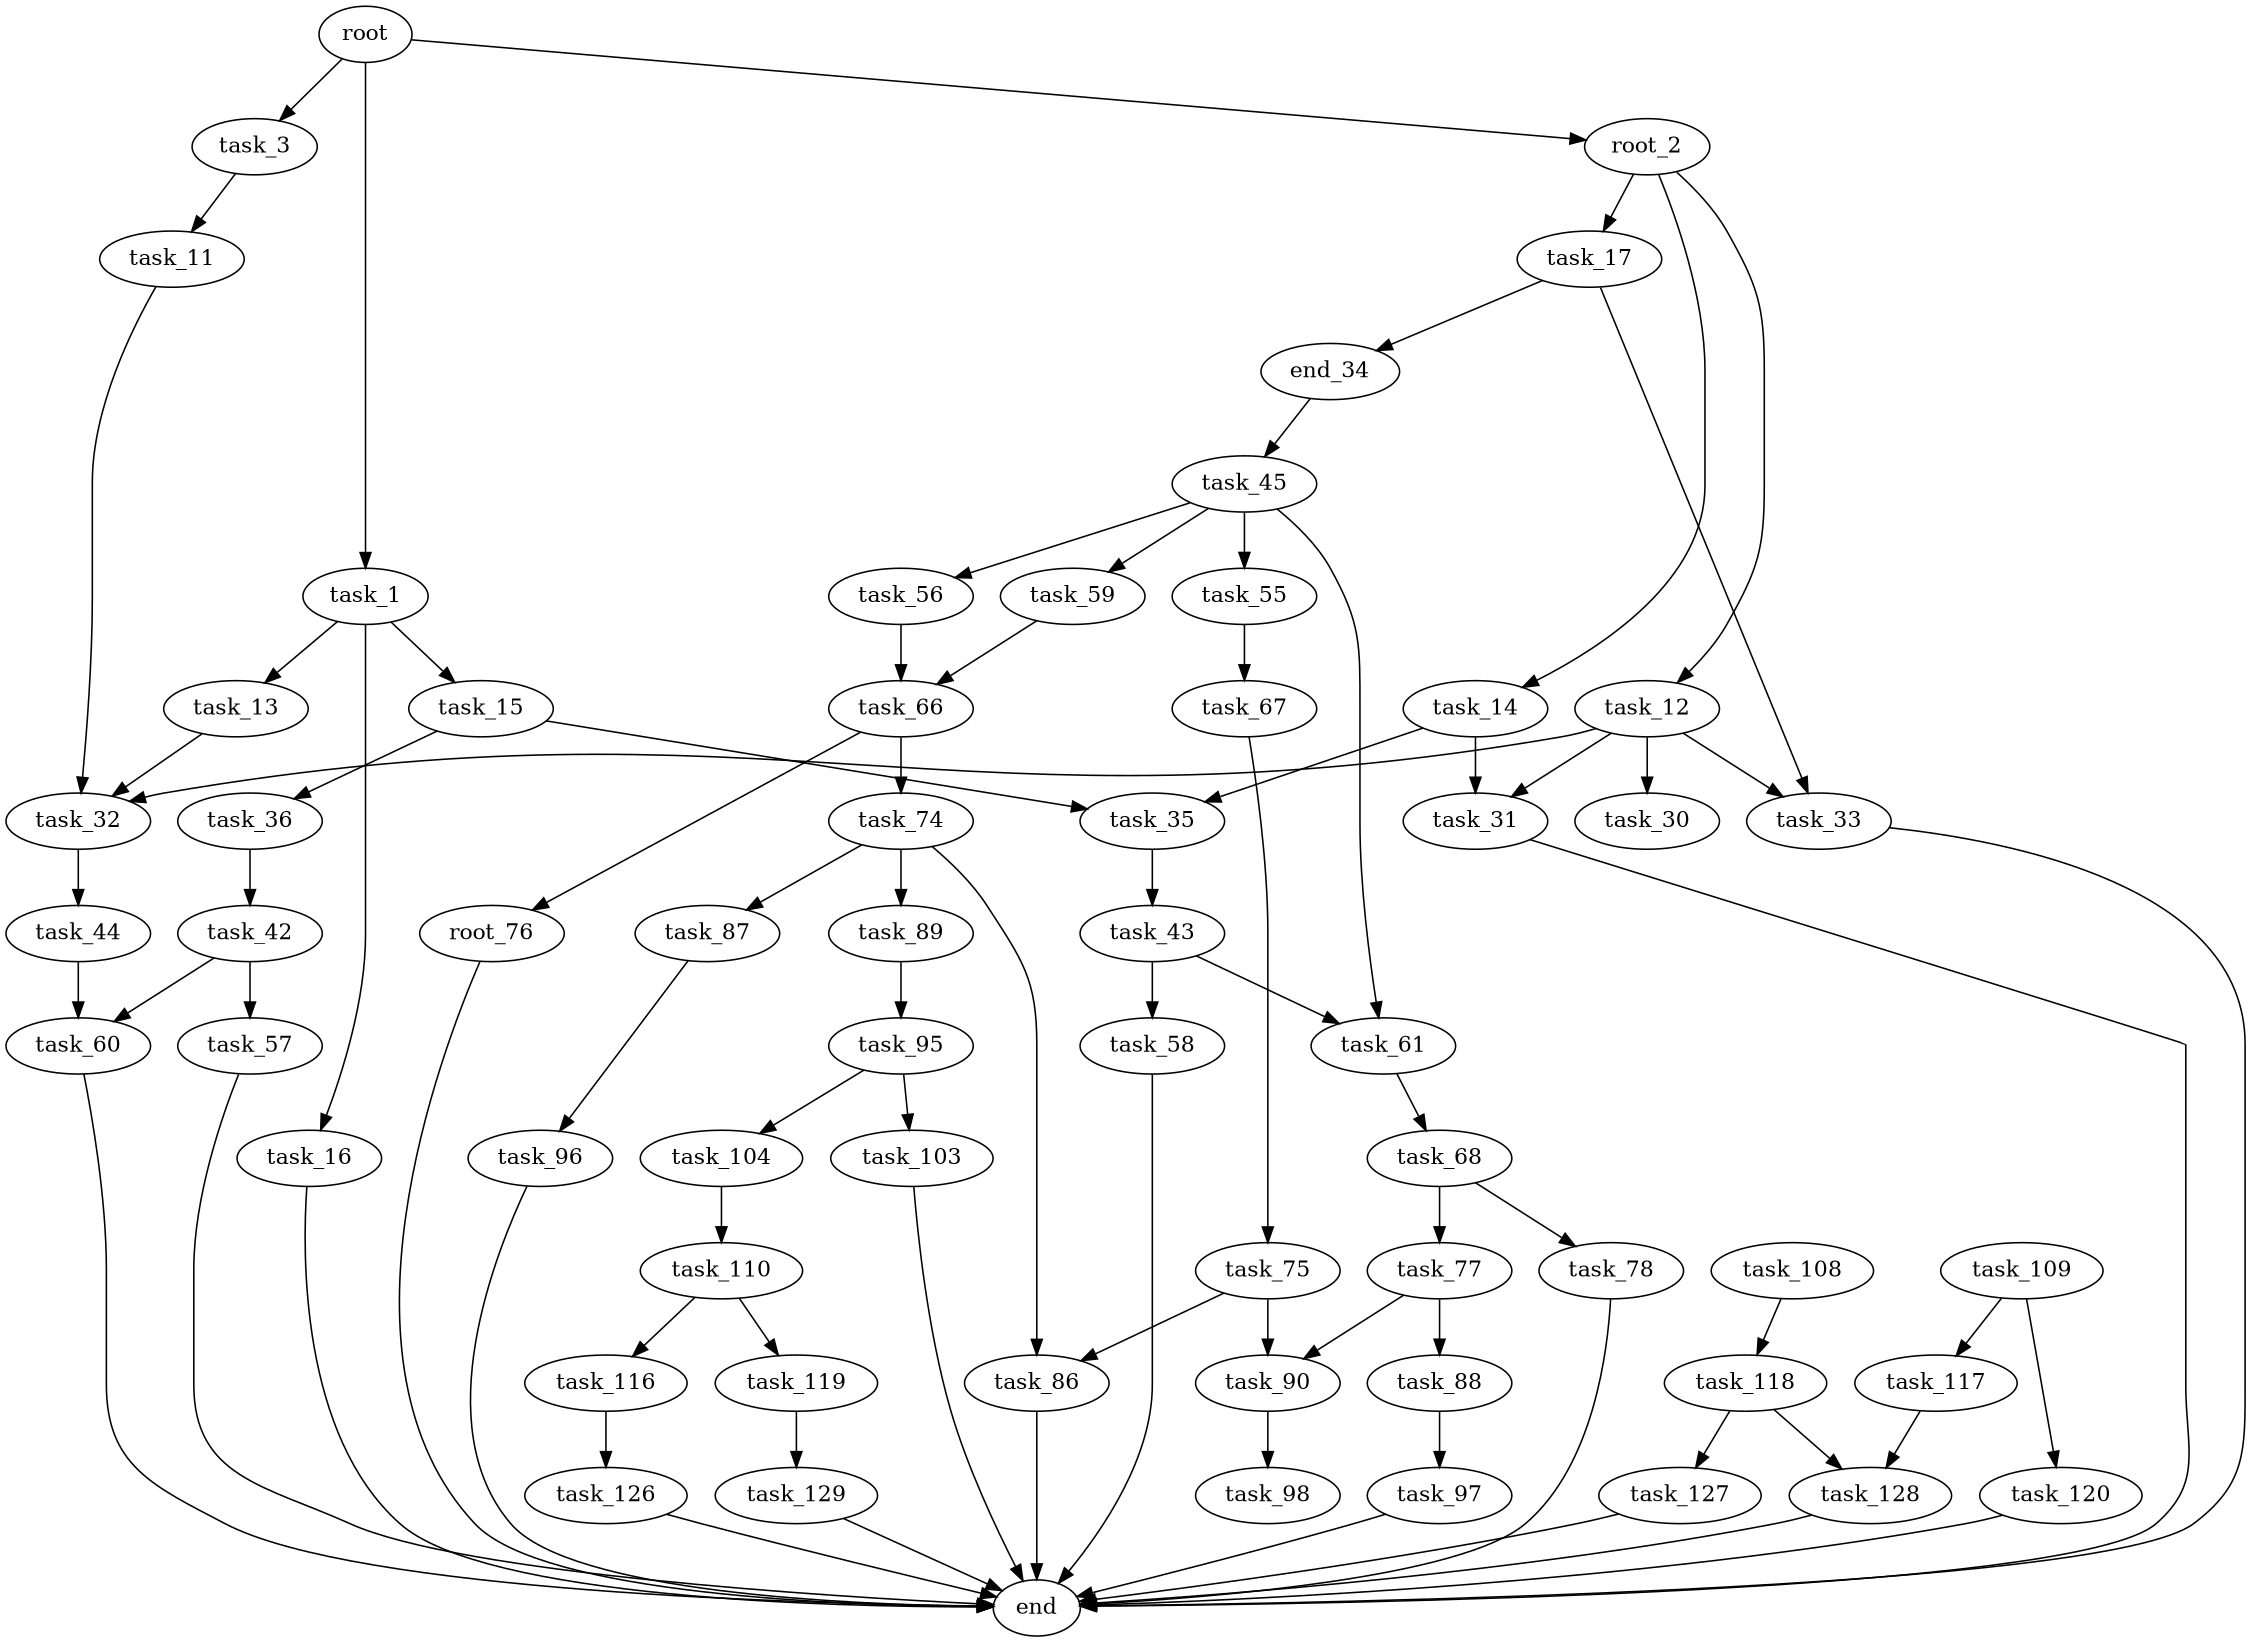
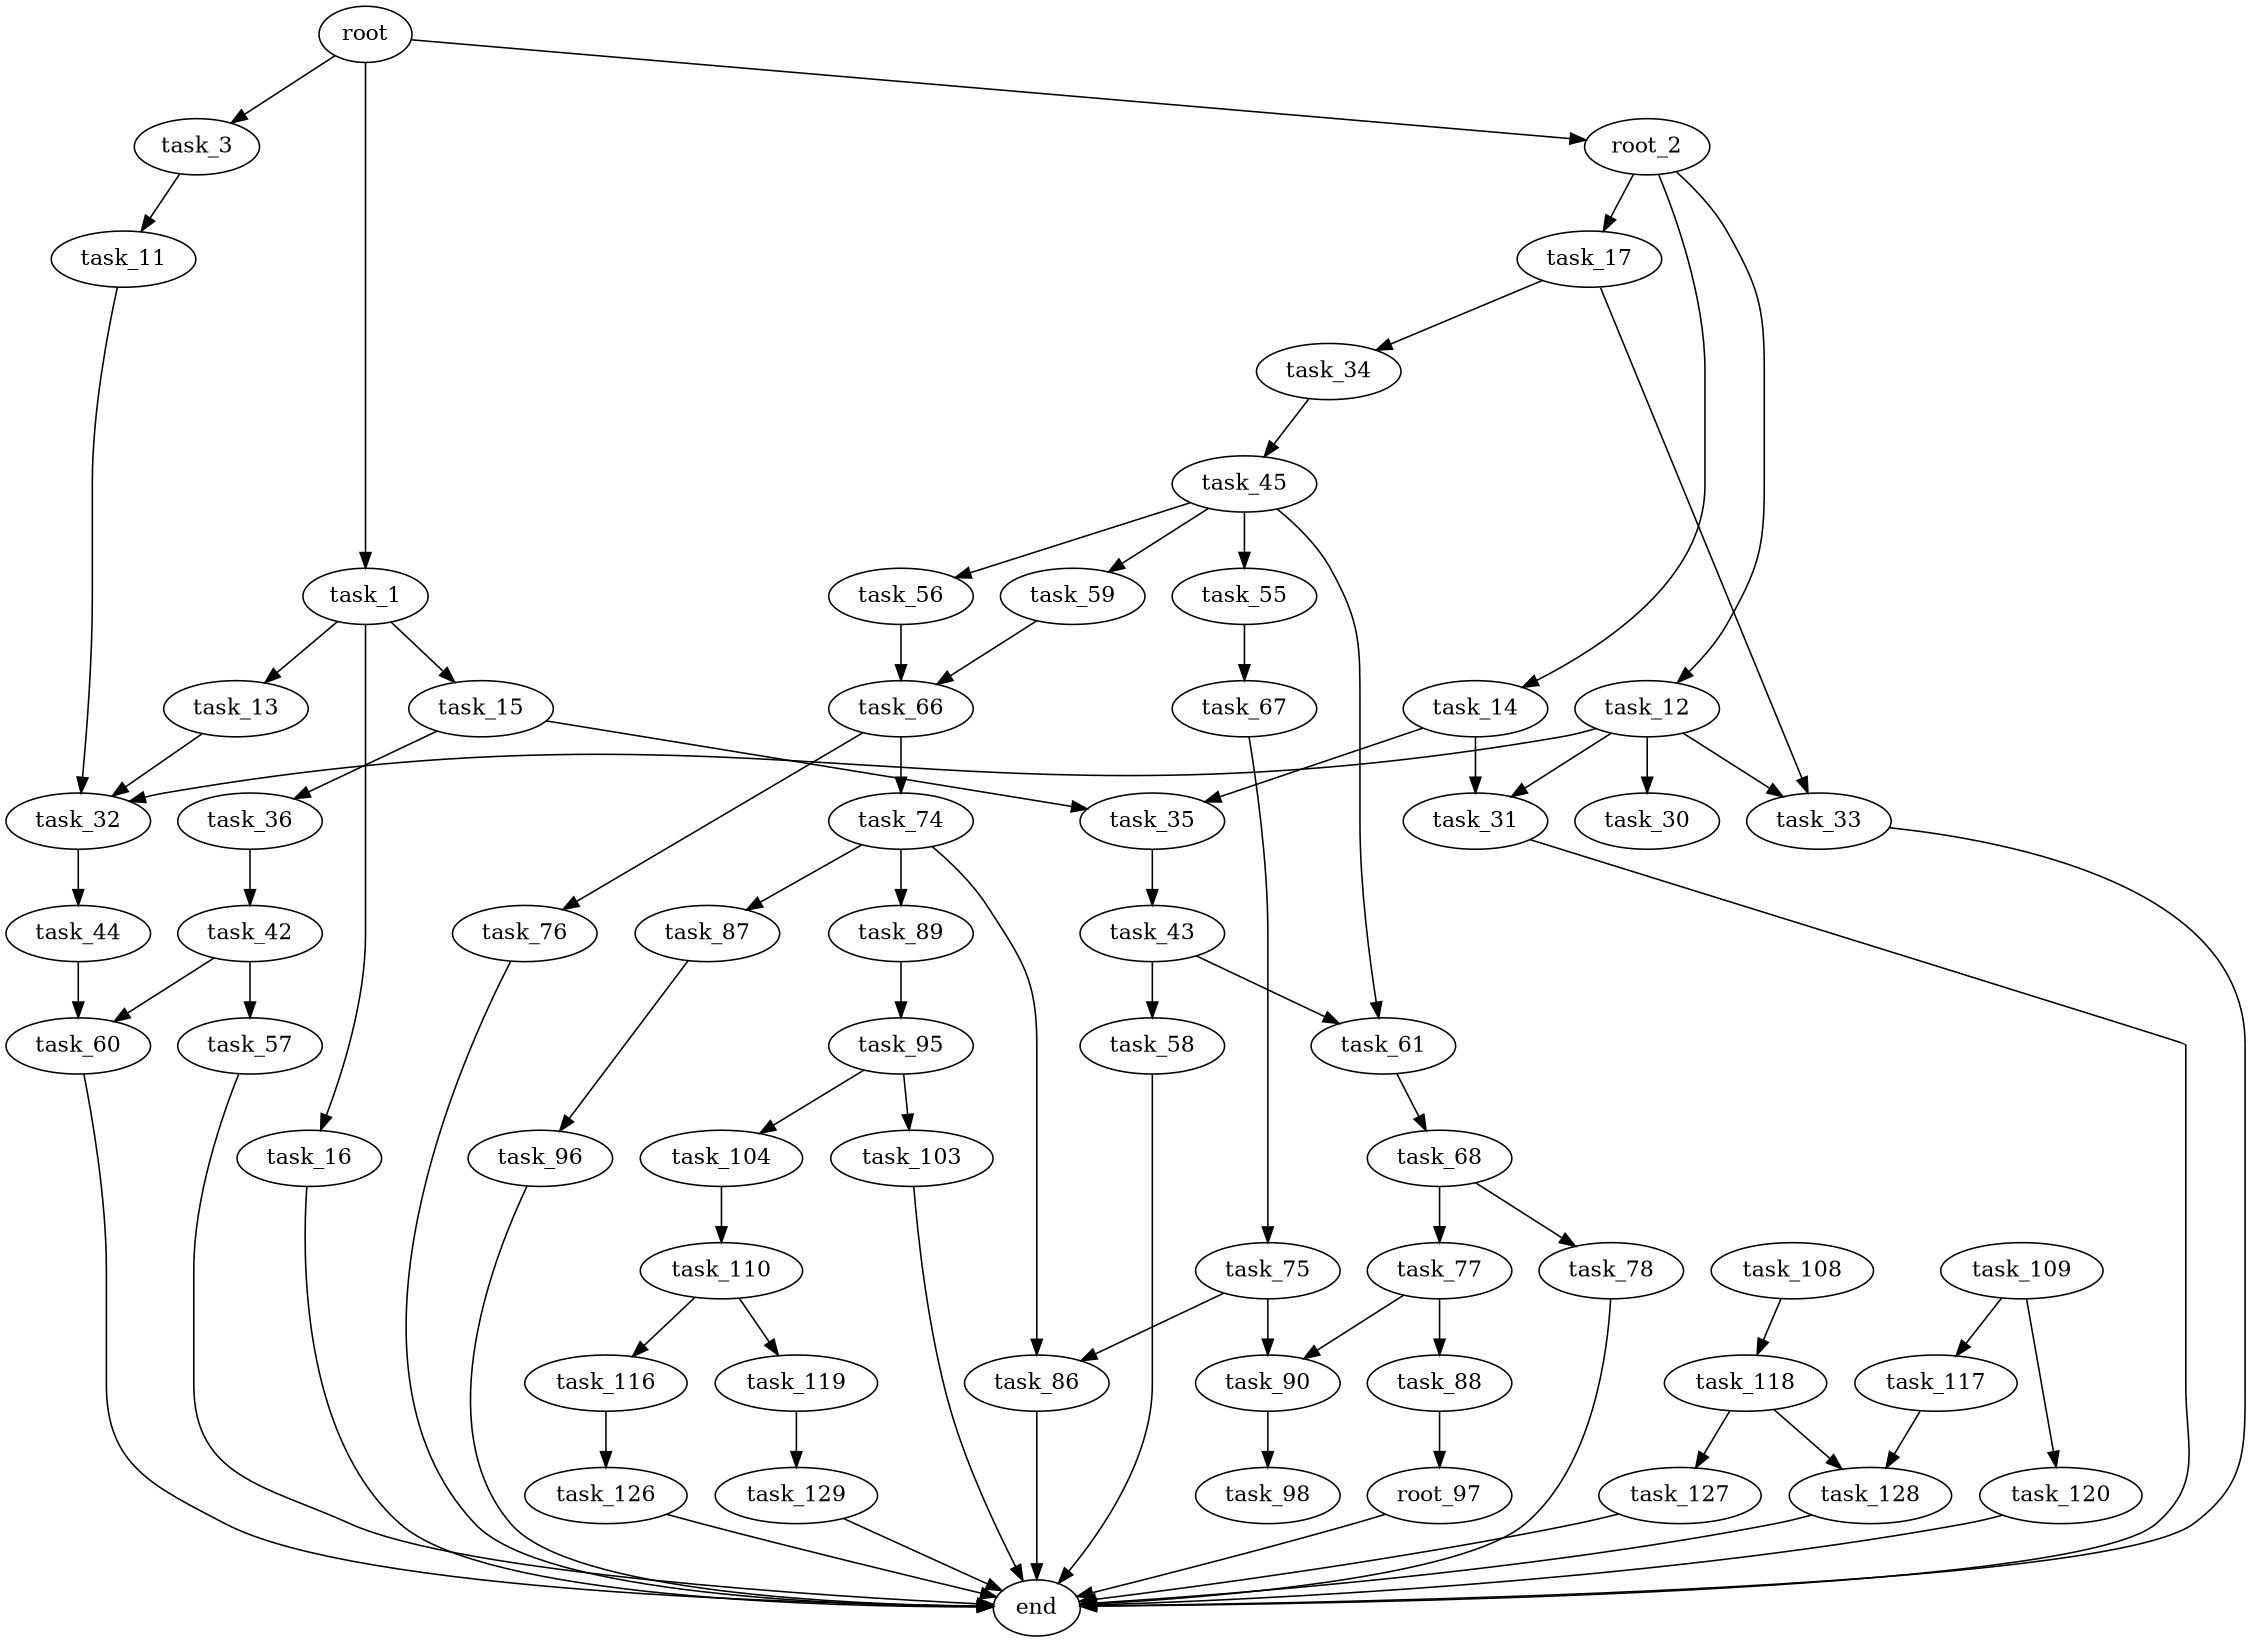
node "end_34": label "end_34" -> "task_34"
node "root_76": label "root_76" -> "task_76"
node "task_97": label "task_97" -> "root_97"
